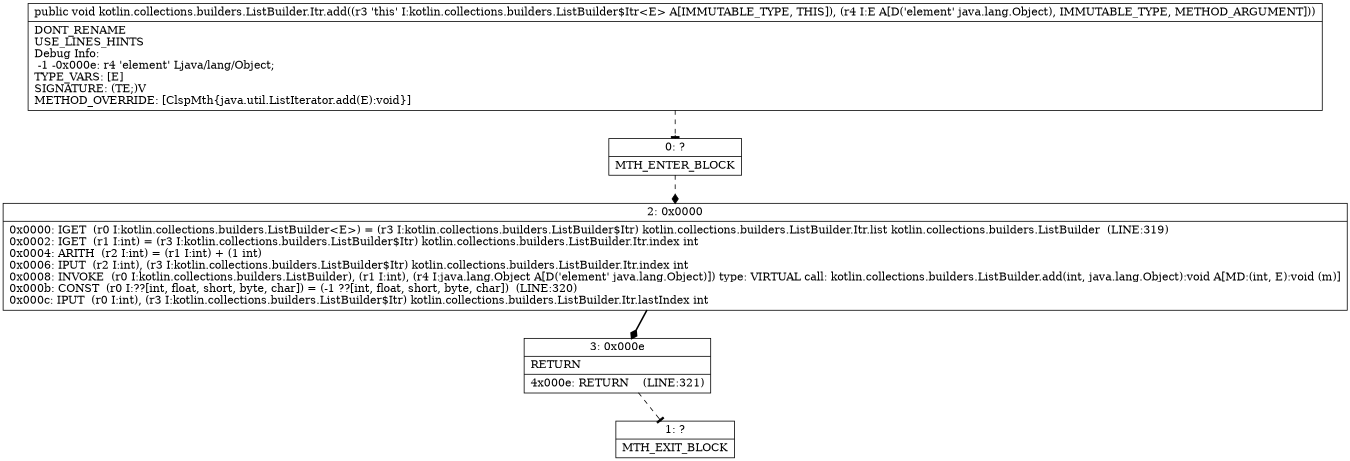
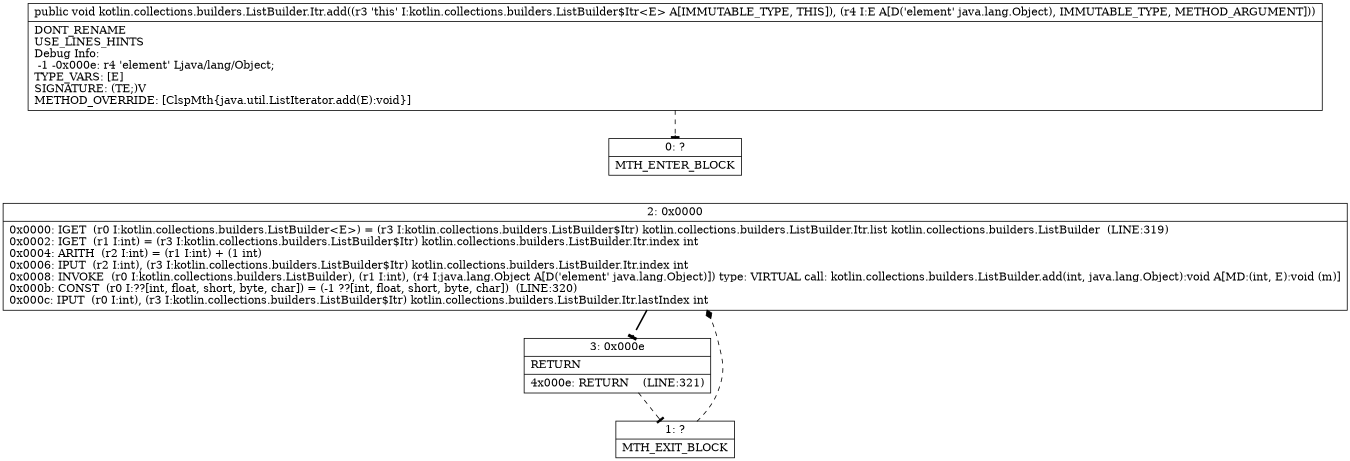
edge "0: ?" -> "2: 0x0000": now "1: ?" -> "2: 0x0000"
edge "2: 0x0000" -> "3: 0x000e": arrowhead diamond -> tee
